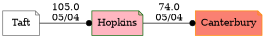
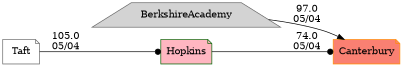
node "BerkshireAcademy": added
